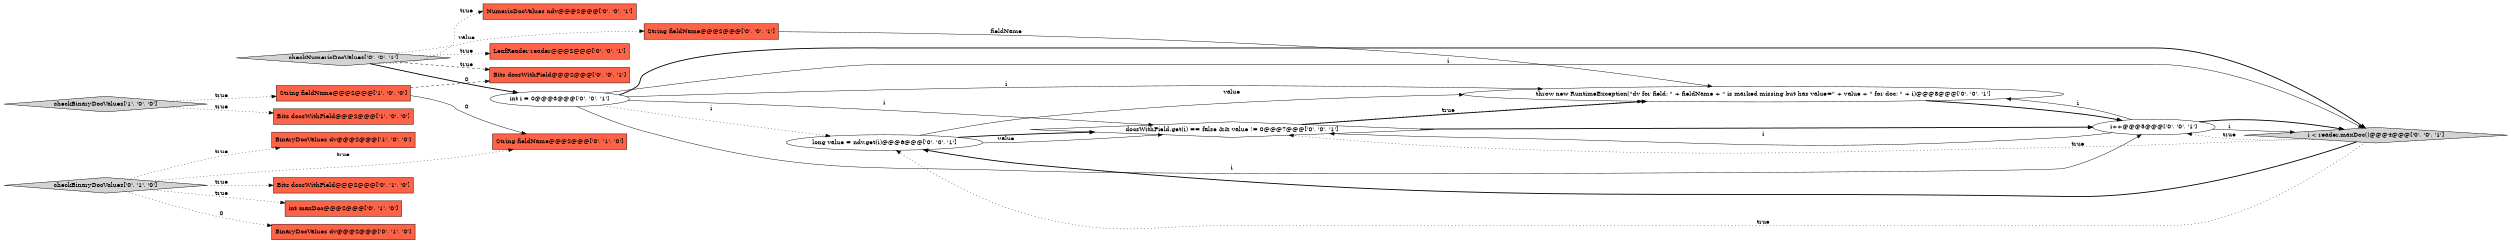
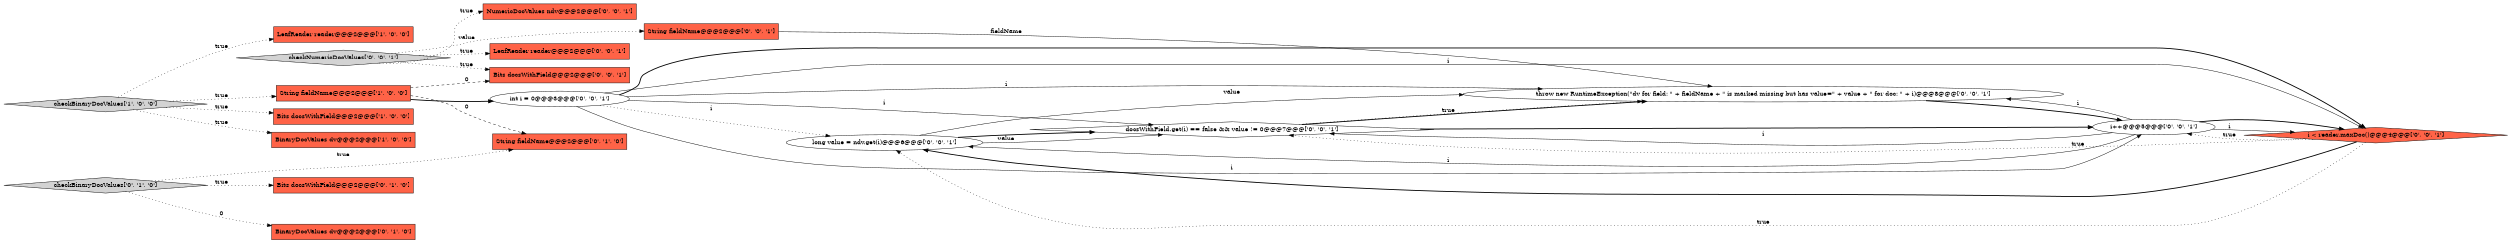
node "LeafReader reader@@@2@@@['1', '0', '0']": added
edge "checkNumericDocValues['0', '0', '1']" -> "Bits docsWithField@@@2@@@['0', '0', '1']": style dashed -> dotted
edge "checkNumericDocValues['0', '0', '1']" -> "int i = 0@@@3@@@['0', '0', '1']": now "String fieldName@@@2@@@['1', '0', '0']" -> "int i = 0@@@3@@@['0', '0', '1']"
edge "String fieldName@@@2@@@['1', '0', '0']" -> "String fieldName@@@2@@@['0', '1', '0']": style solid -> dashed
node "i < reader.maxDoc()@@@4@@@['0', '0', '1']": fillcolor lightgray -> tomato
edge "checkBinaryDocValues['0', '1', '0']" -> "BinaryDocValues dv@@@2@@@['1', '0', '0']": now "checkBinaryDocValues['1', '0', '0']" -> "BinaryDocValues dv@@@2@@@['1', '0', '0']"
edge "i++@@@5@@@['0', '0', '1']" -> "long value = ndv.get(i)@@@6@@@['0', '0', '1']": added, label "i"
node "int maxDoc@@@2@@@['0', '1', '0']": removed
